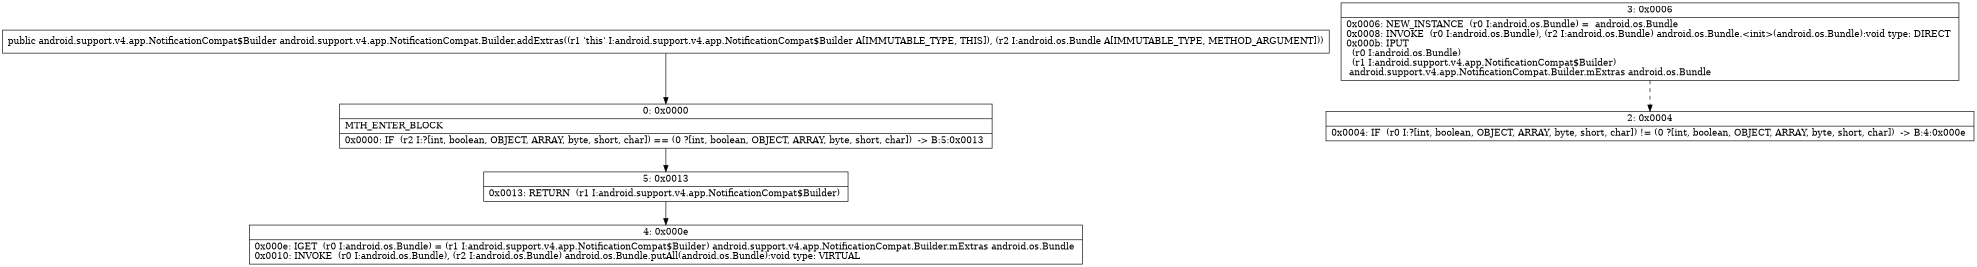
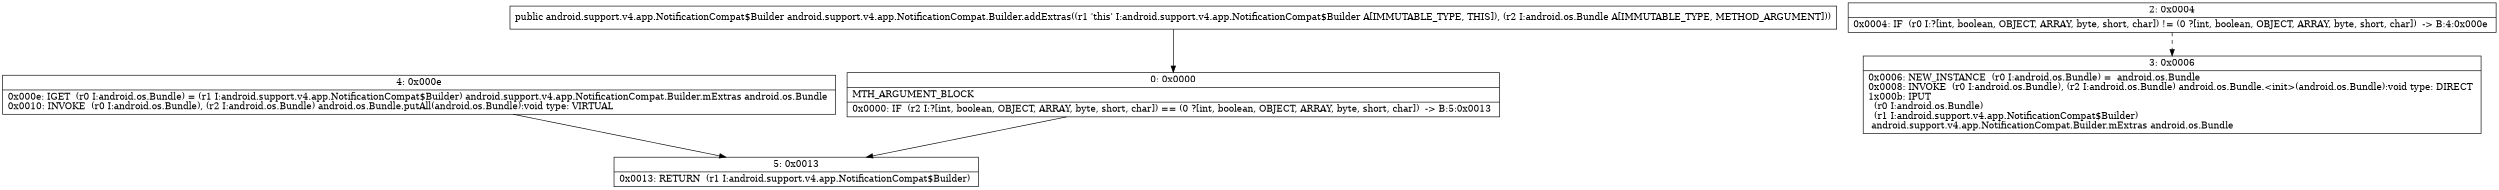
node "3: 0x0006": text "0x000b: IPUT" -> "1x000b: IPUT"
edge "3: 0x0006" -> "2: 0x0004": reversed
node "0: 0x0000": text "MTH_ENTER_BLOCK" -> "MTH_ARGUMENT_BLOCK"
edge "5: 0x0013" -> "4: 0x000e": reversed
